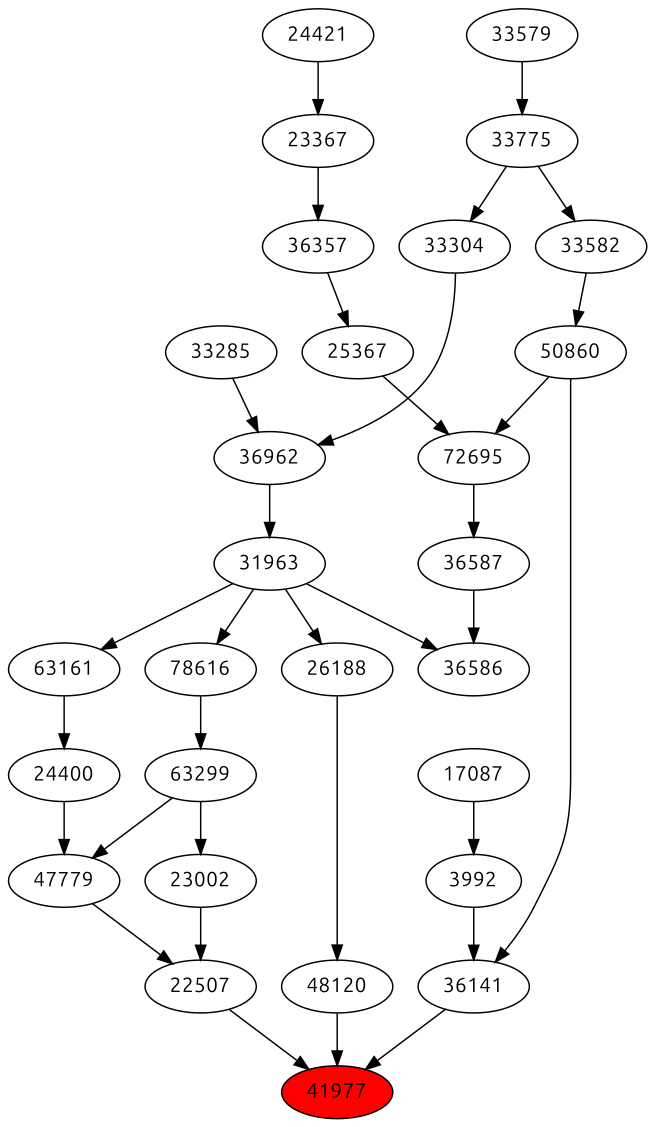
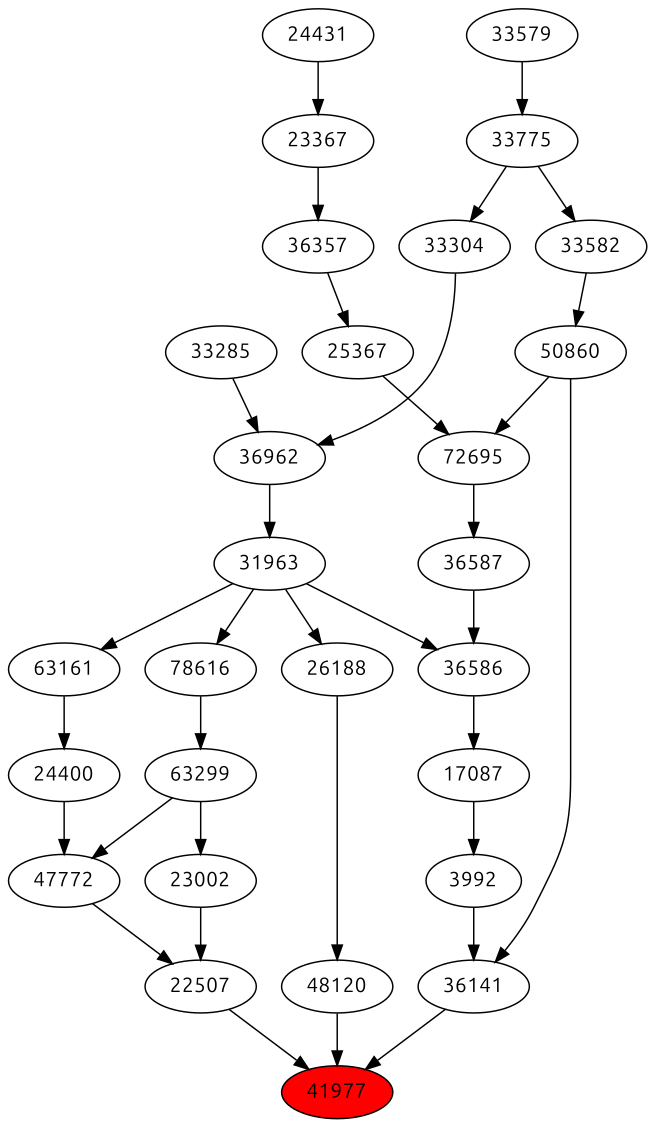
node "24421": label "24421" -> "24431"
edge "36586" -> "17087": added
node "47779": label "47779" -> "47772"
